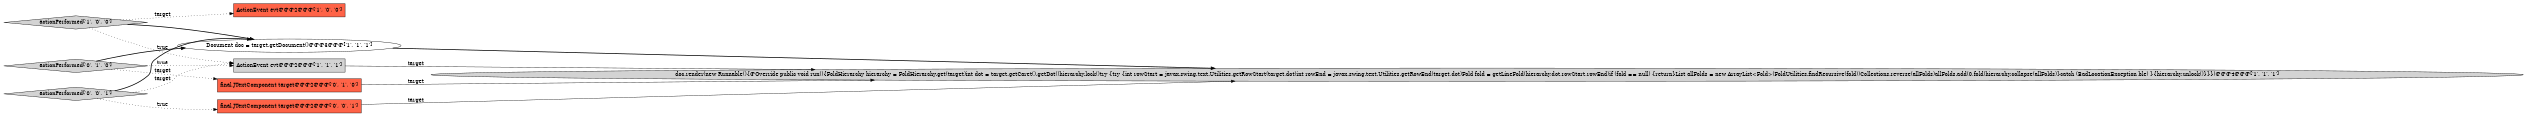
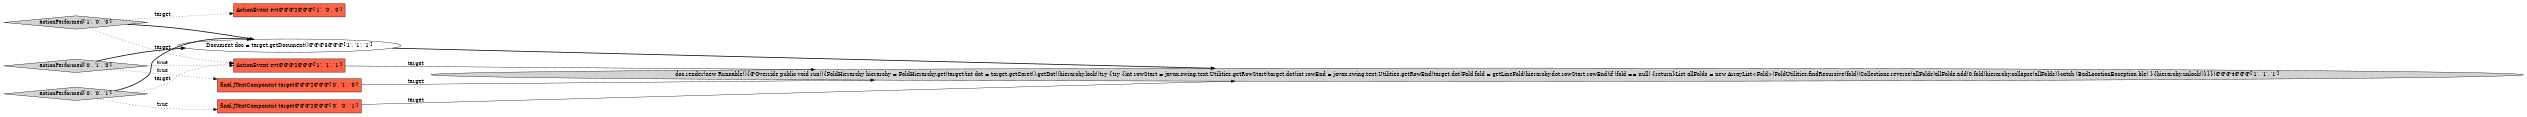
edge "actionPerformed['1', '0', '0']" -> "ActionEvent evt@@@2@@@['1', '1', '1']": label "true" -> "target"
node "ActionEvent evt@@@2@@@['1', '1', '1']": fillcolor lightgray -> tomato
edge "actionPerformed['0', '1', '0']" -> "final JTextComponent target@@@2@@@['0', '1', '0']": label "target" -> "true"
